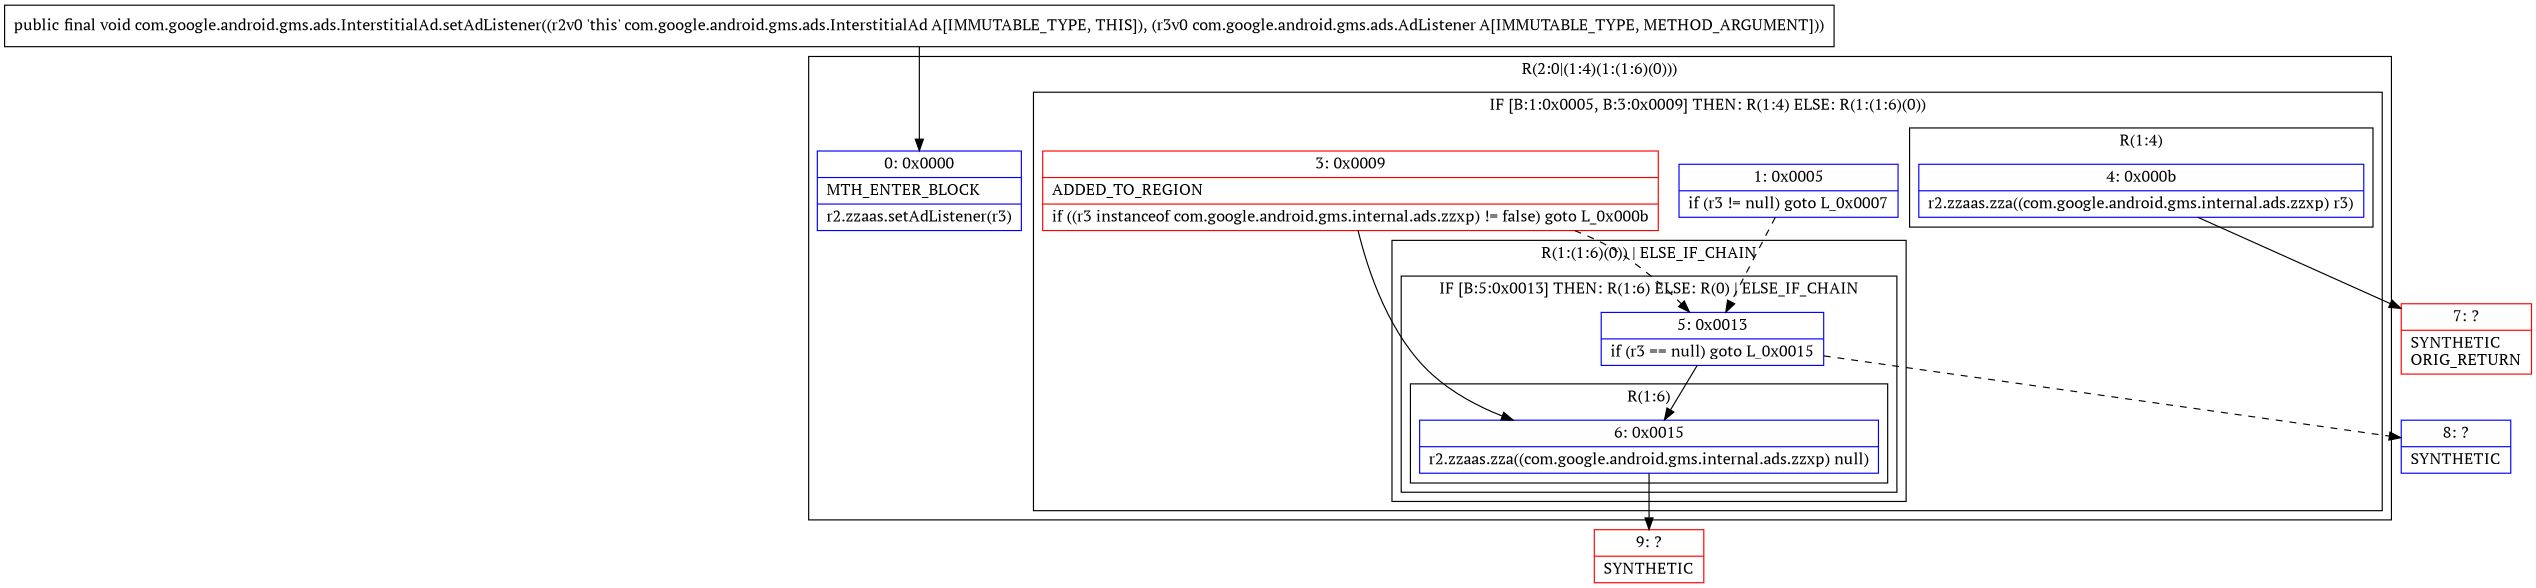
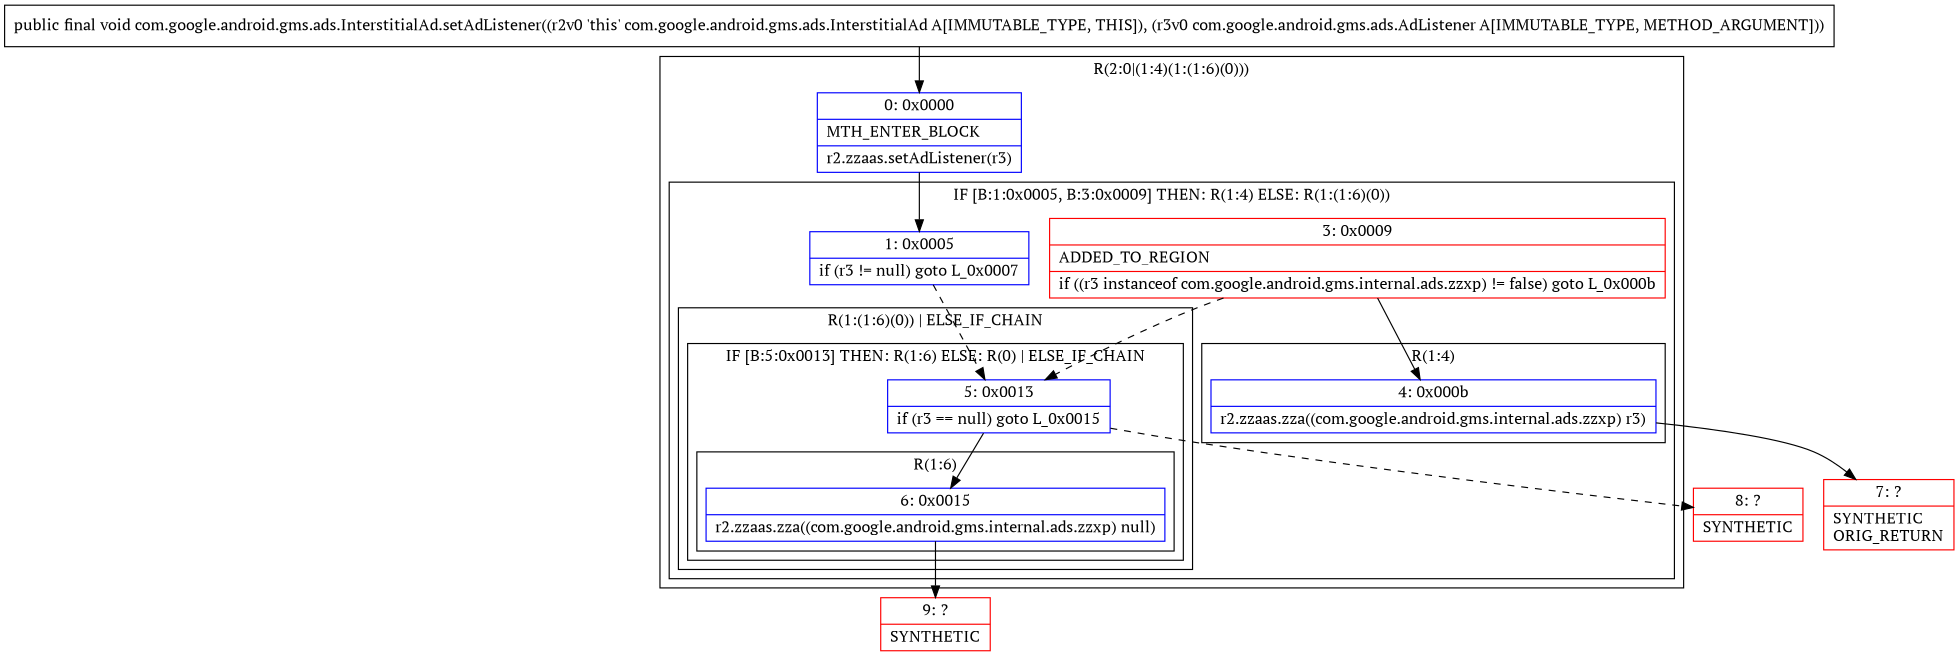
edge "0: 0x0000" -> "1: 0x0005": added
edge "3: 0x0009" -> "6: 0x0015": now "3: 0x0009" -> "4: 0x000b"
node "8: ?": color blue -> red
